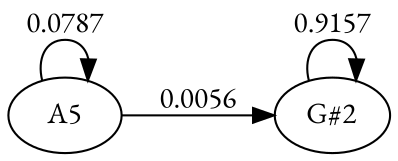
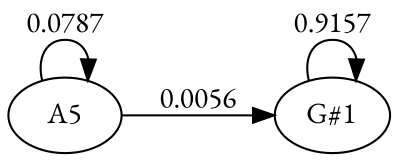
node "G#2": label "G#2" -> "G#1"
